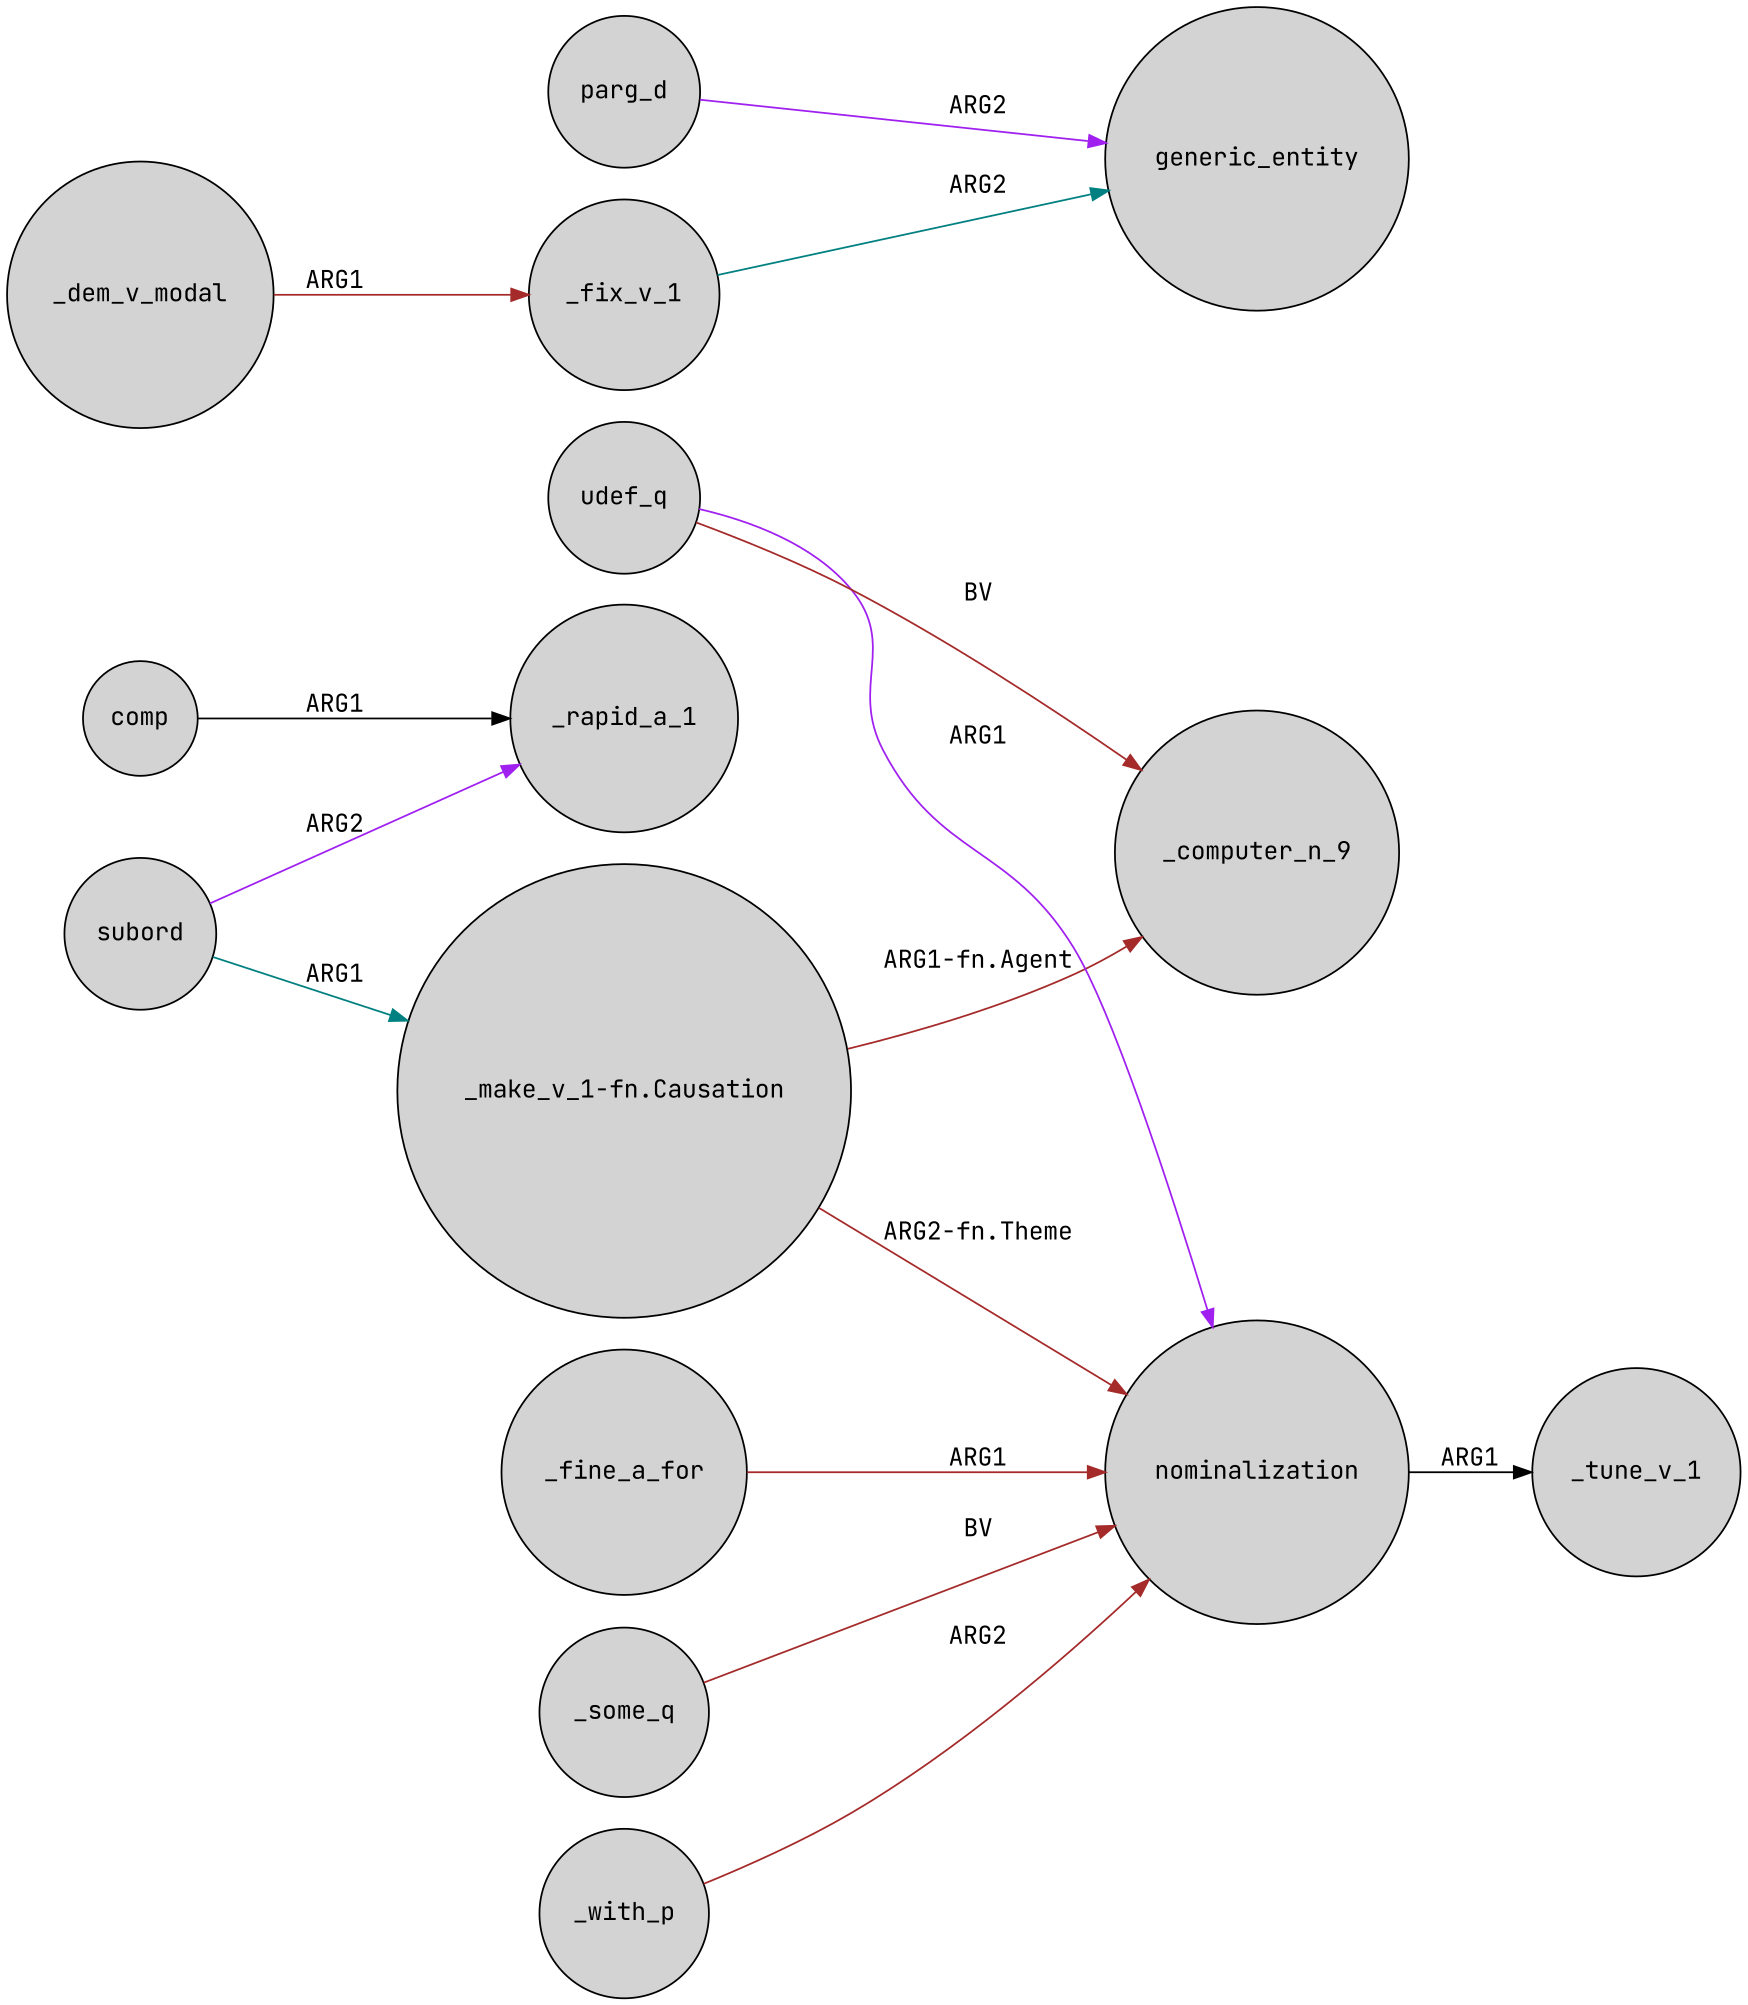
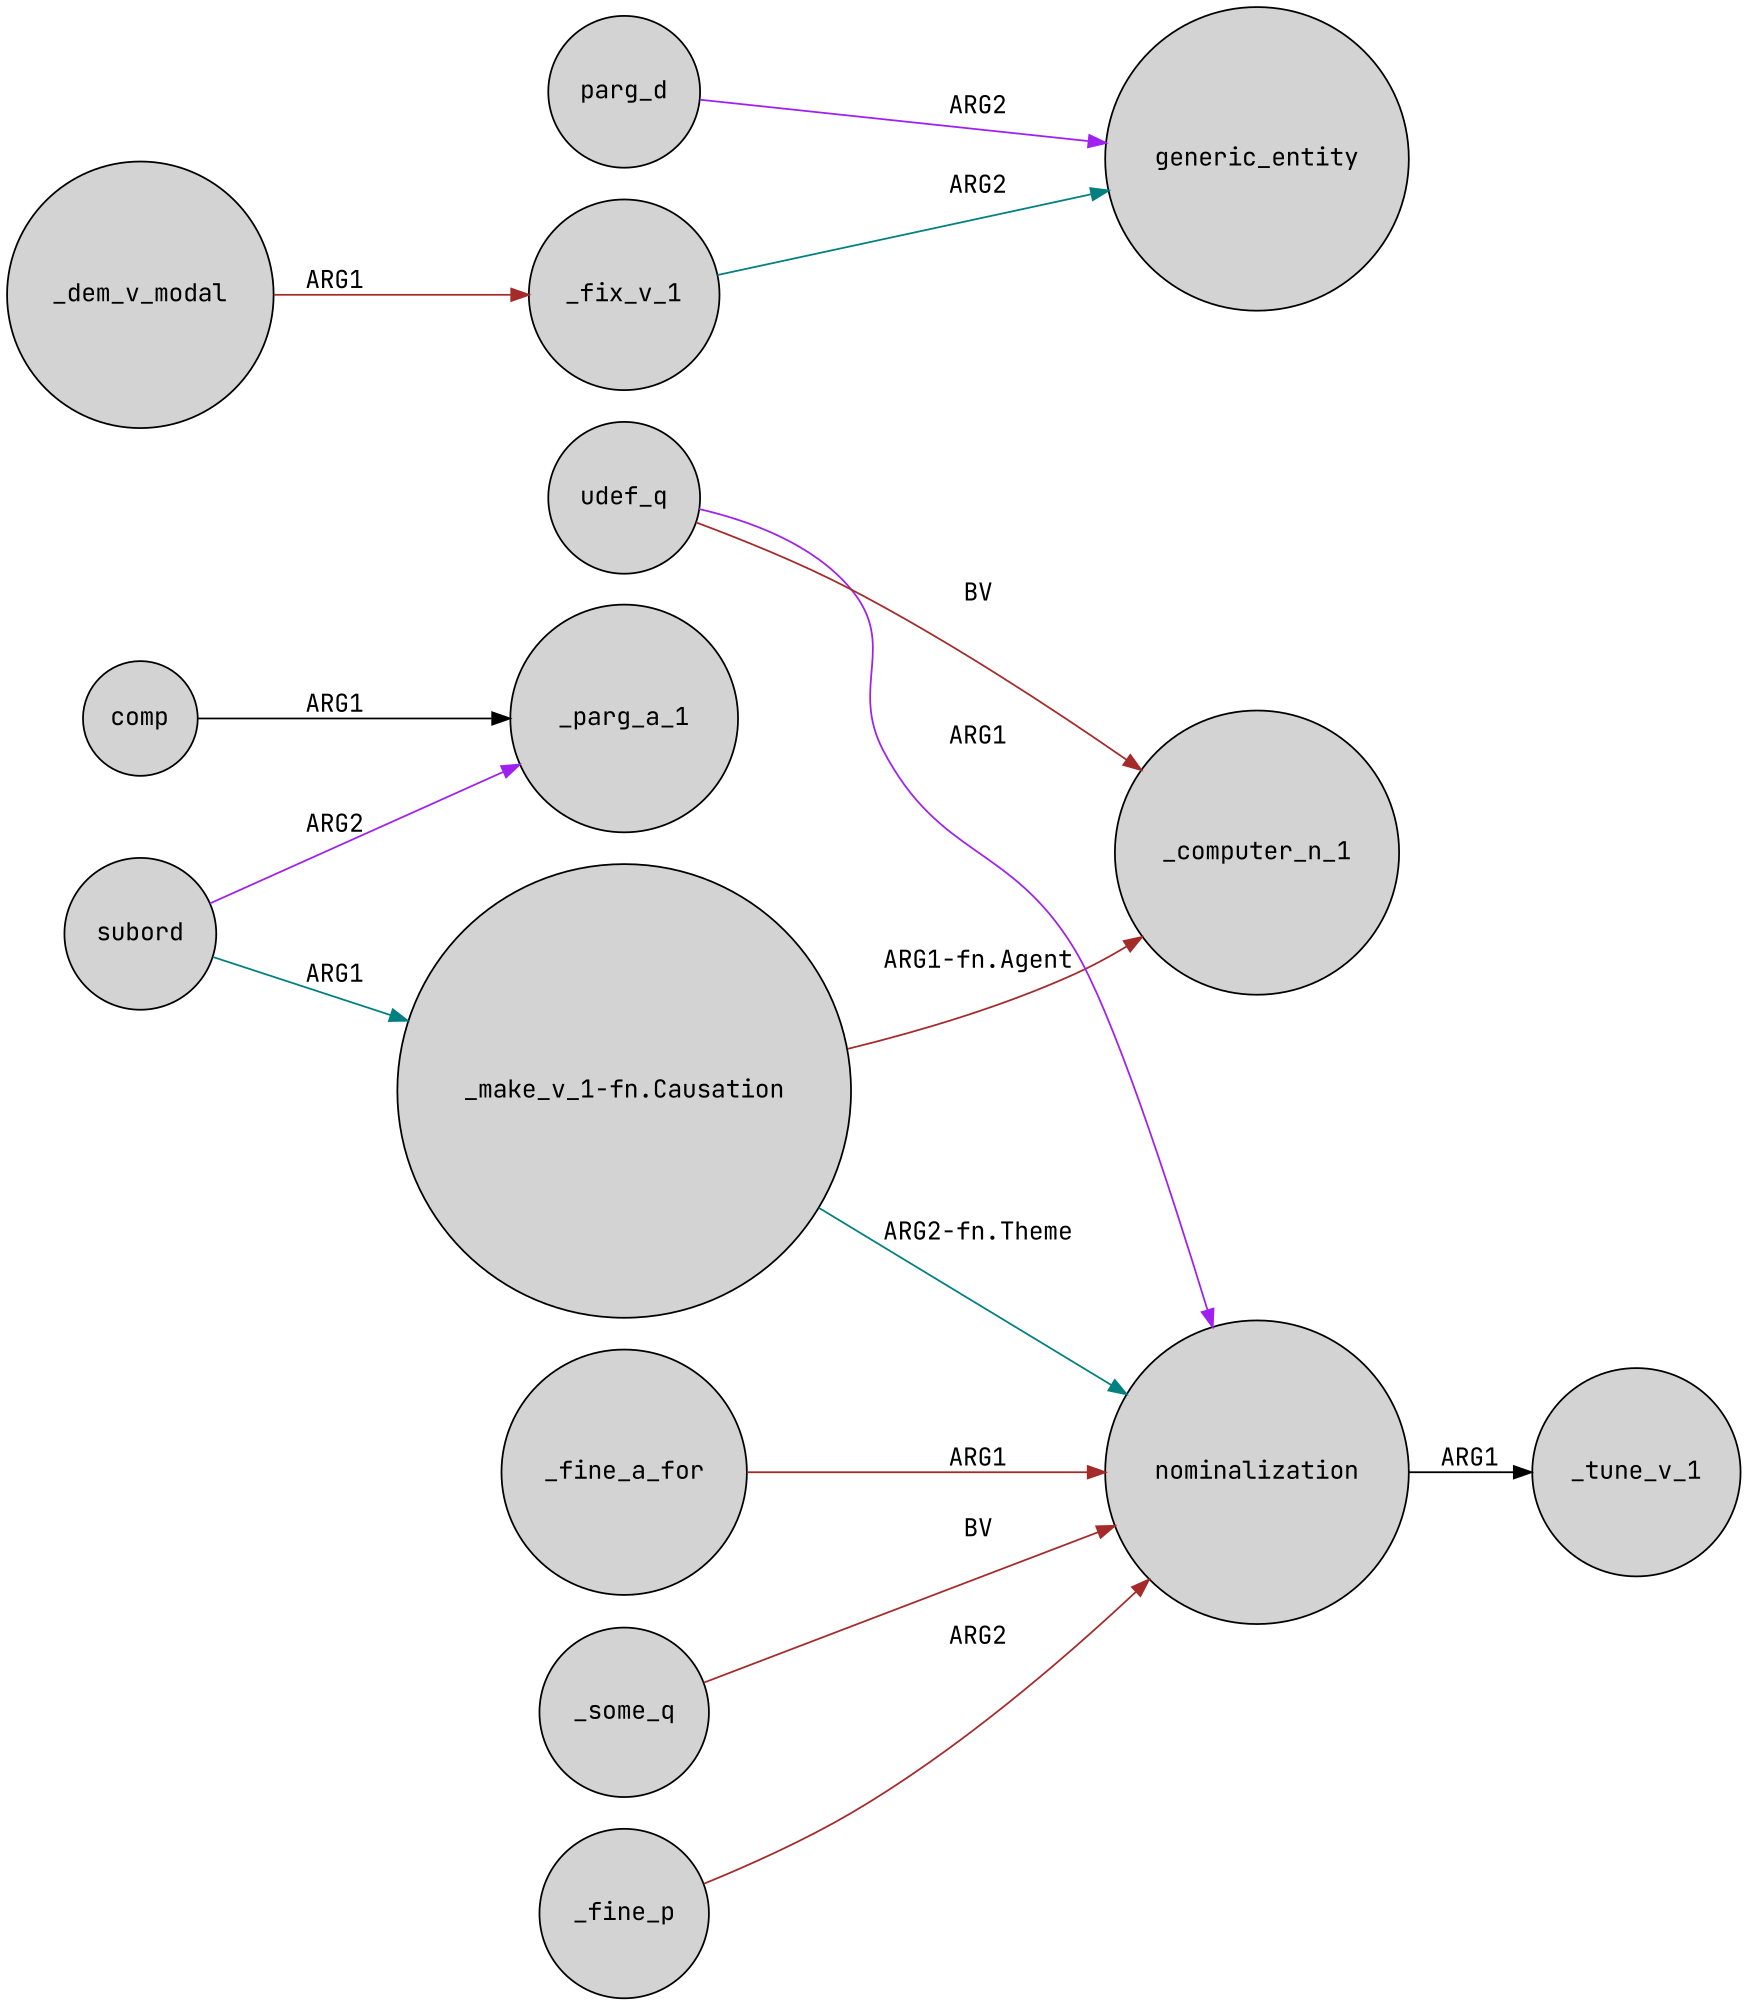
node "_rapid_a_1": label "_rapid_a_1" -> "_parg_a_1"
node "_computer_n_9": label "_computer_n_9" -> "_computer_n_1"
edge "_make_v_1-fn.Causation" -> "nominalization": color brown -> teal
node "_with_p": label "_with_p" -> "_fine_p"
